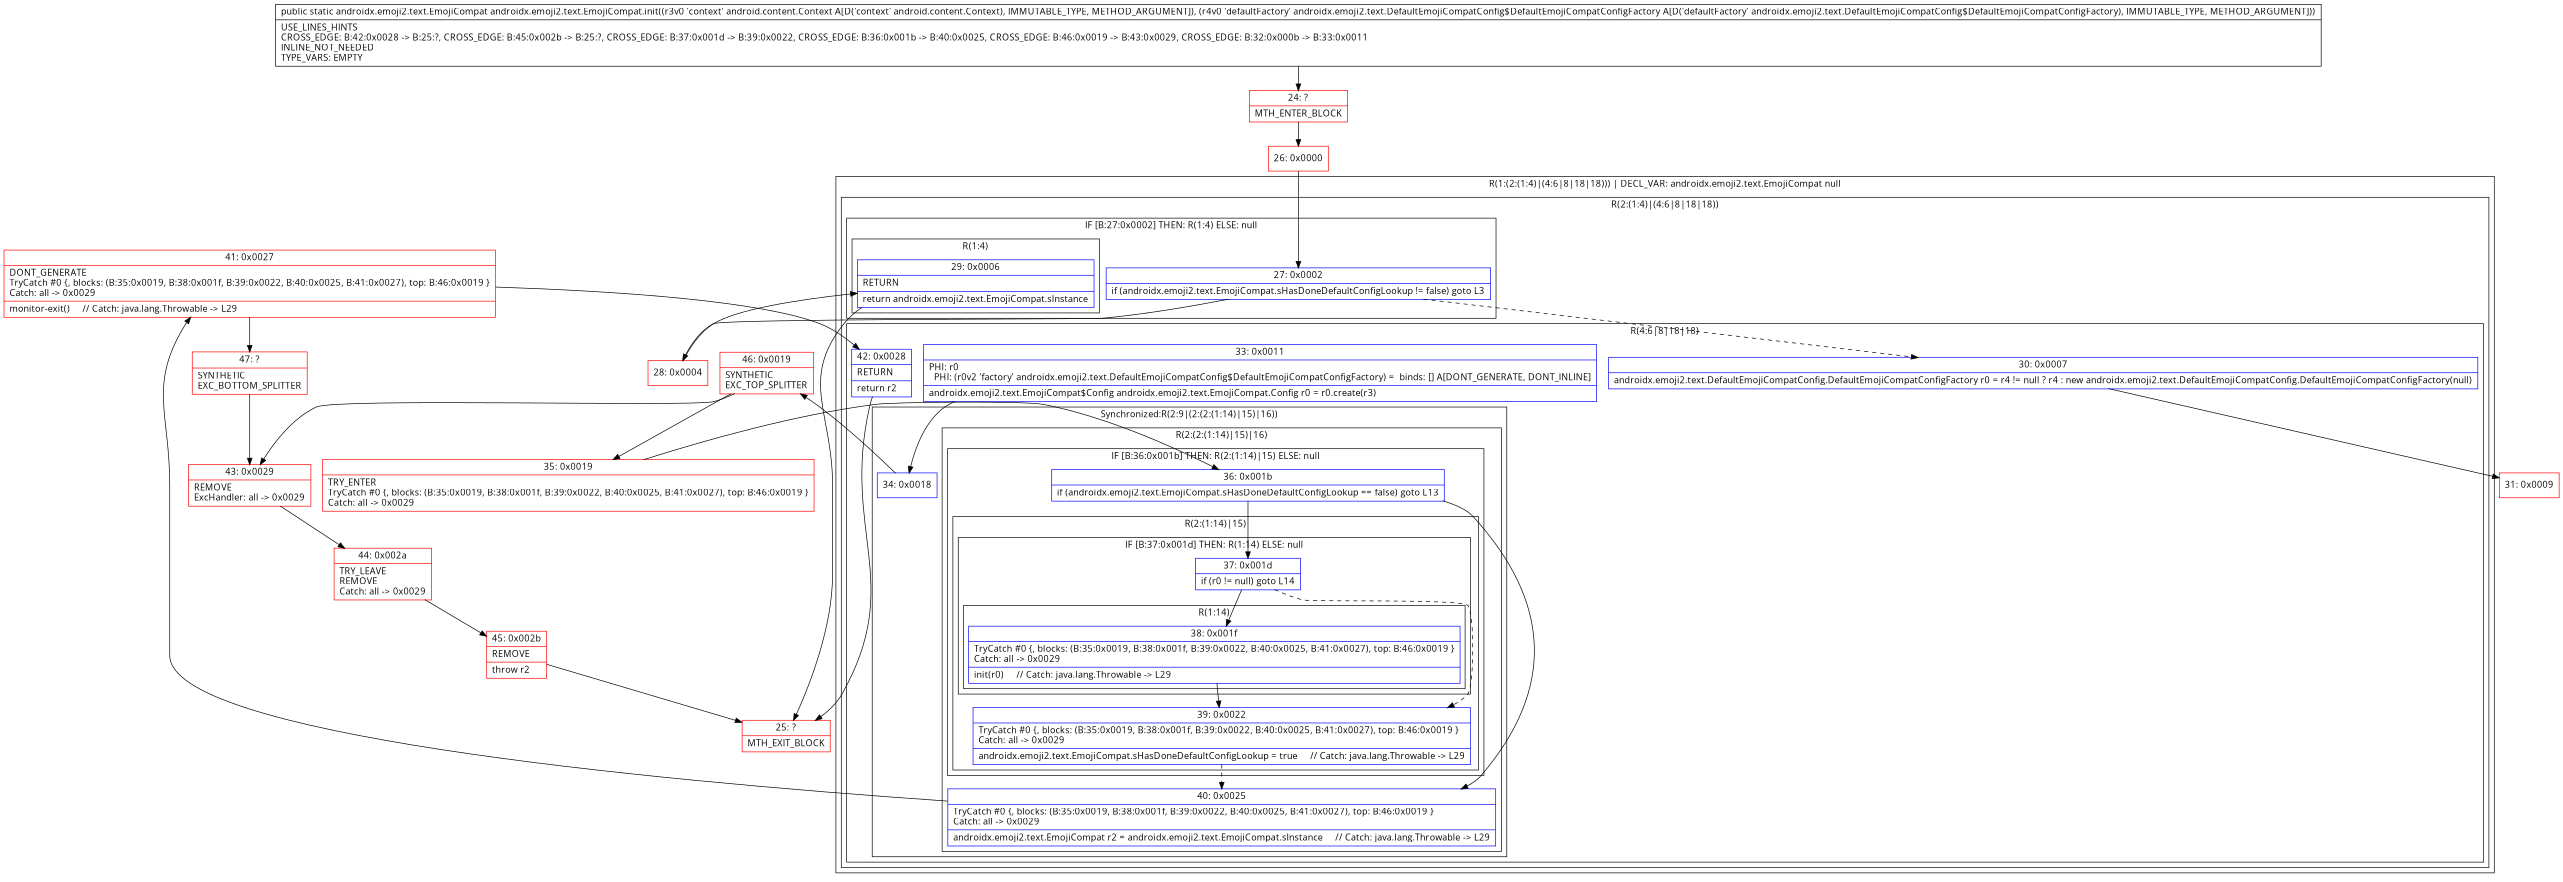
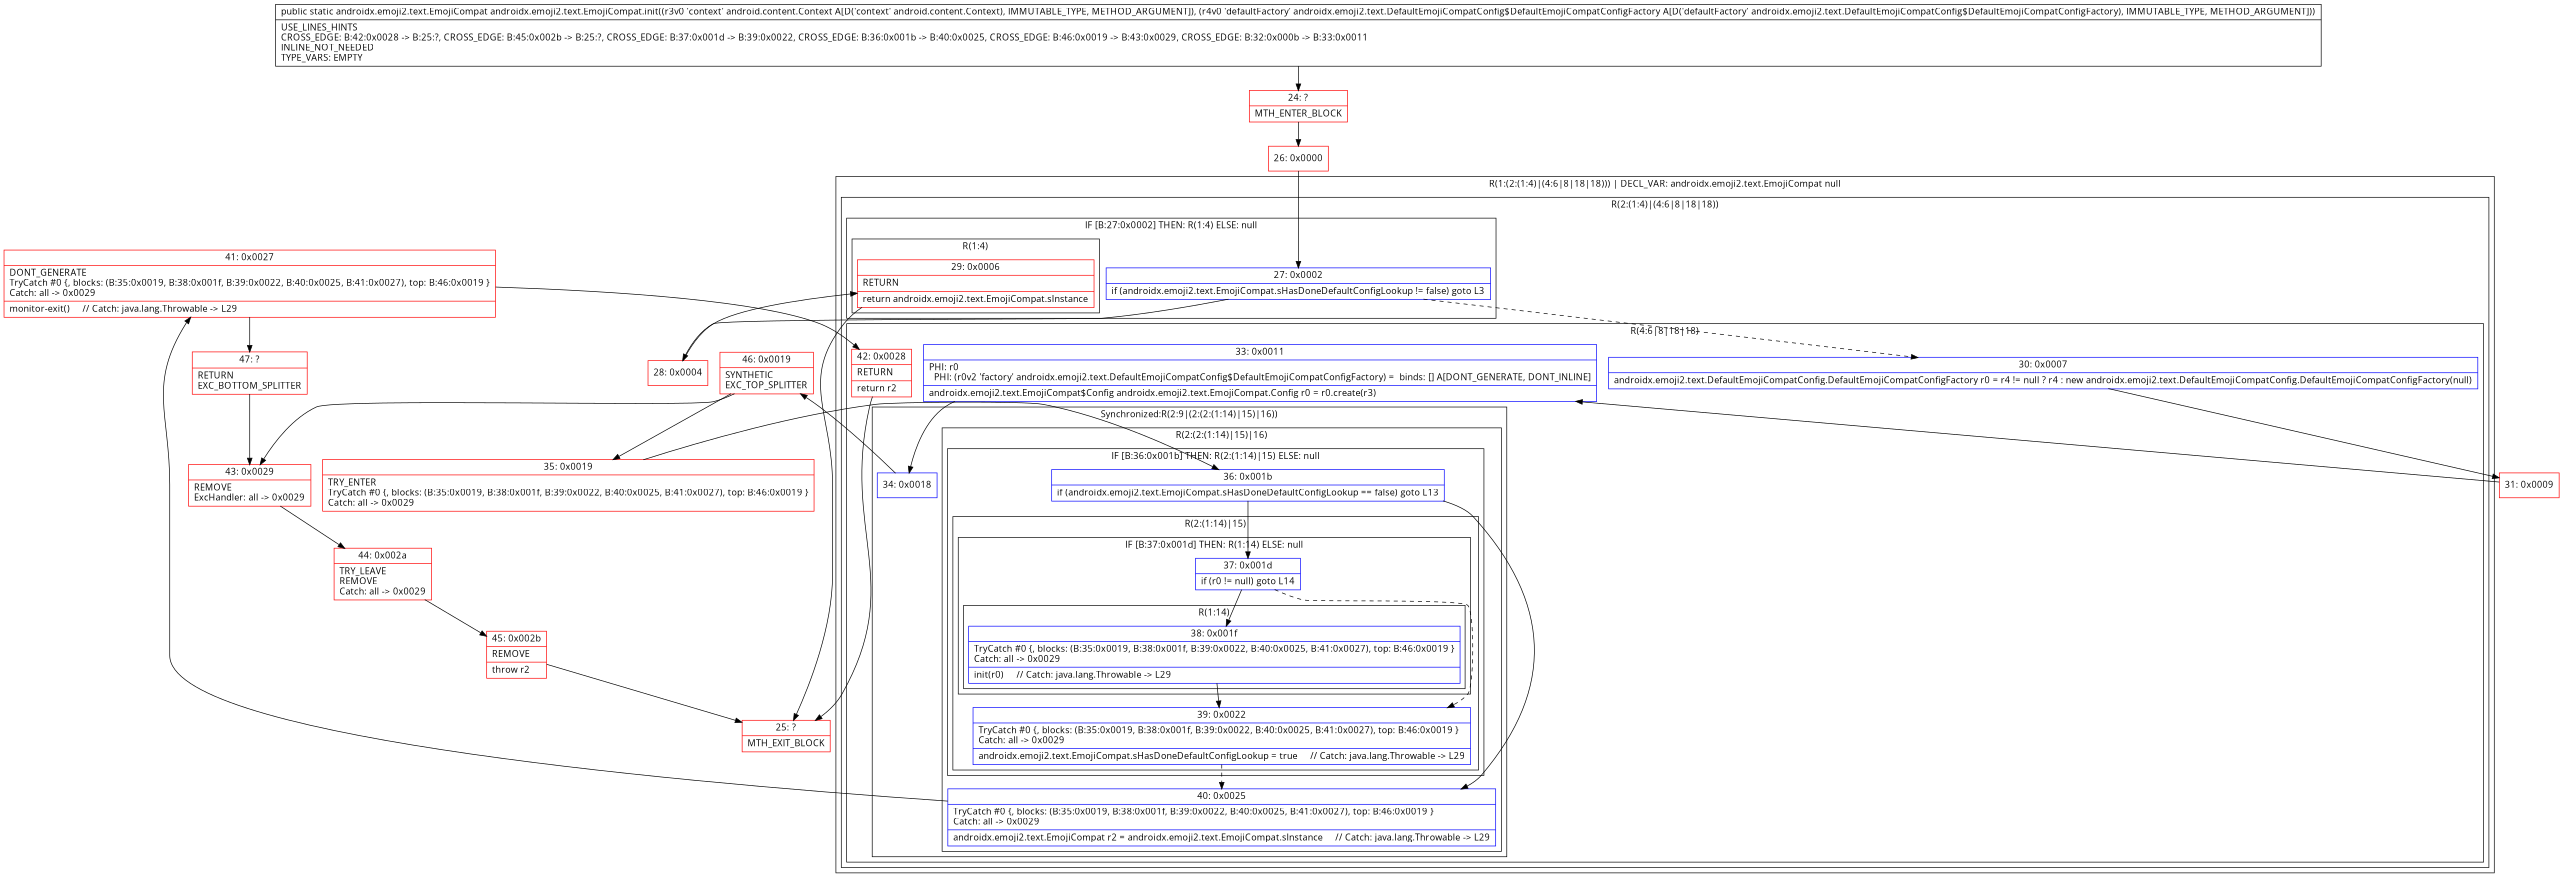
node "29: 0x0006": color blue -> red
node "42: 0x0028": color blue -> red
node "47: ?": text "SYNTHETIC" -> "RETURN"
edge "31: 0x0009" -> "33: 0x0011": added
